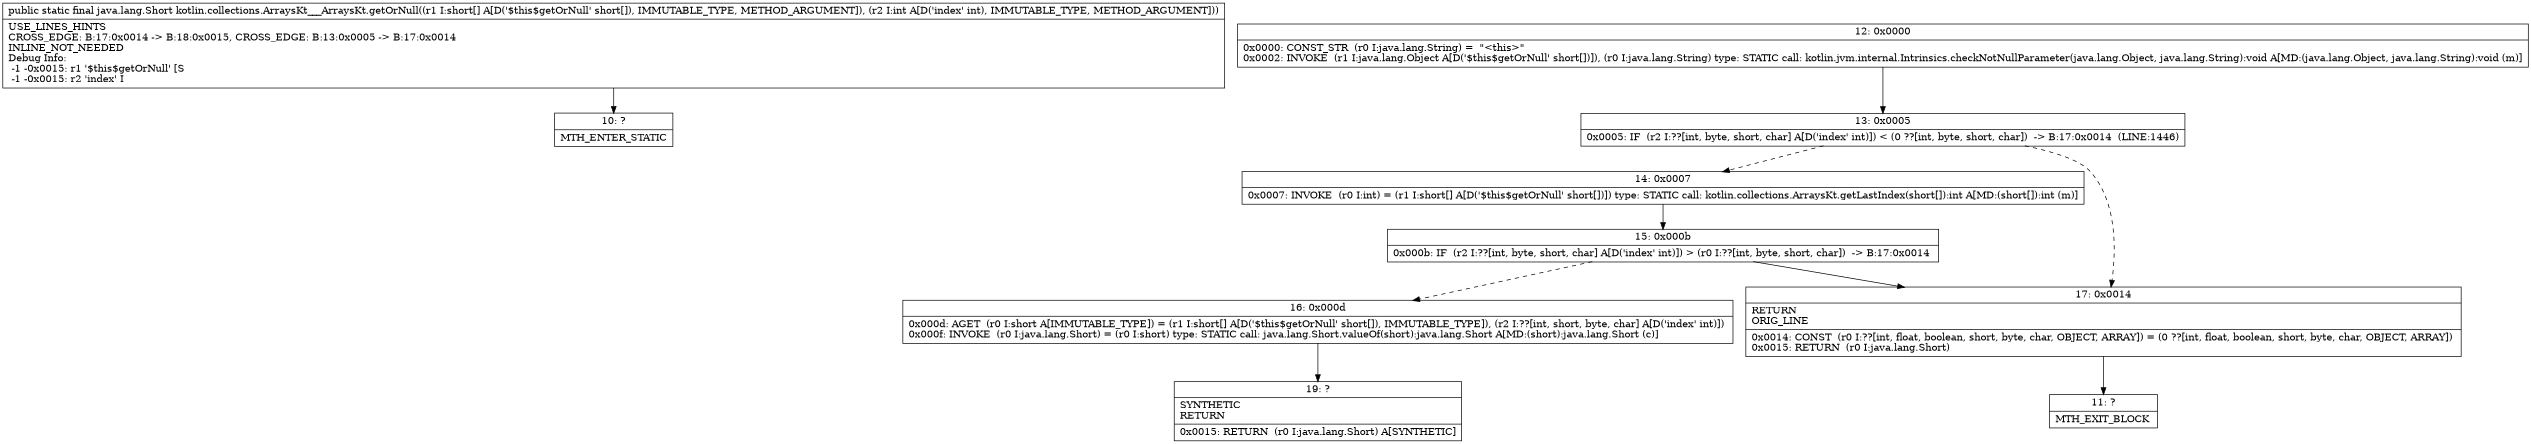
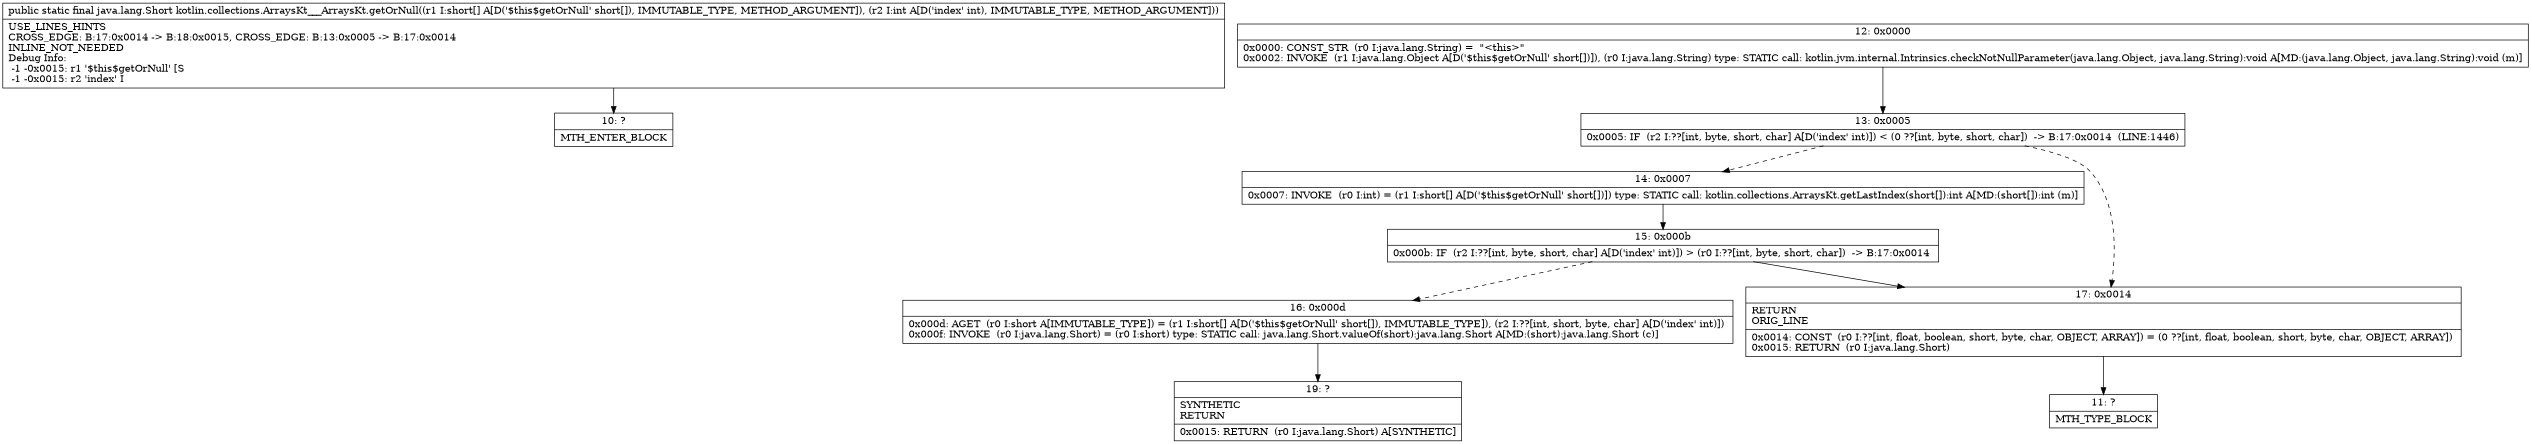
node "10: ?": text "MTH_ENTER_STATIC" -> "MTH_ENTER_BLOCK"
node "11: ?": text "MTH_EXIT_BLOCK" -> "MTH_TYPE_BLOCK"
